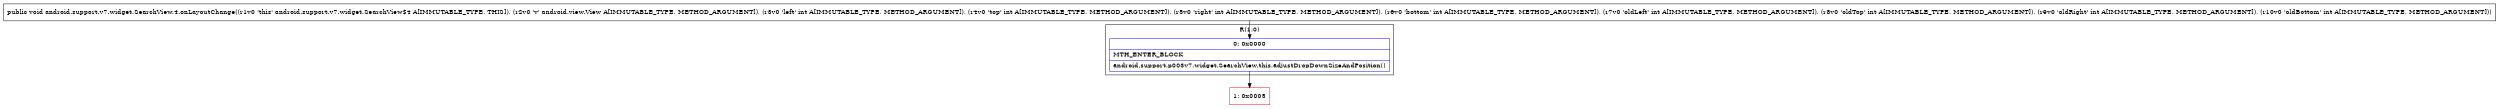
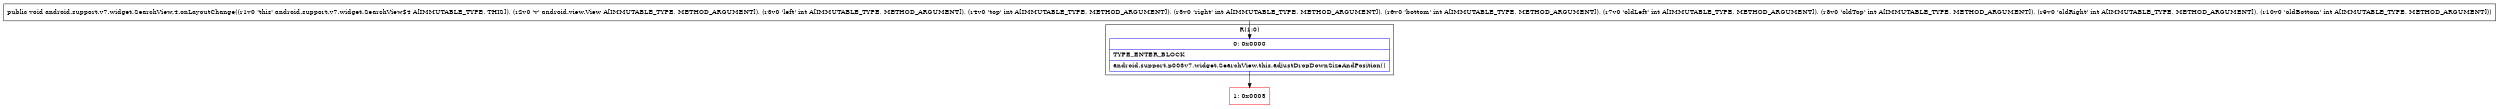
node "0: 0x0000": text "MTH_ENTER_BLOCK" -> "TYPE_ENTER_BLOCK"
